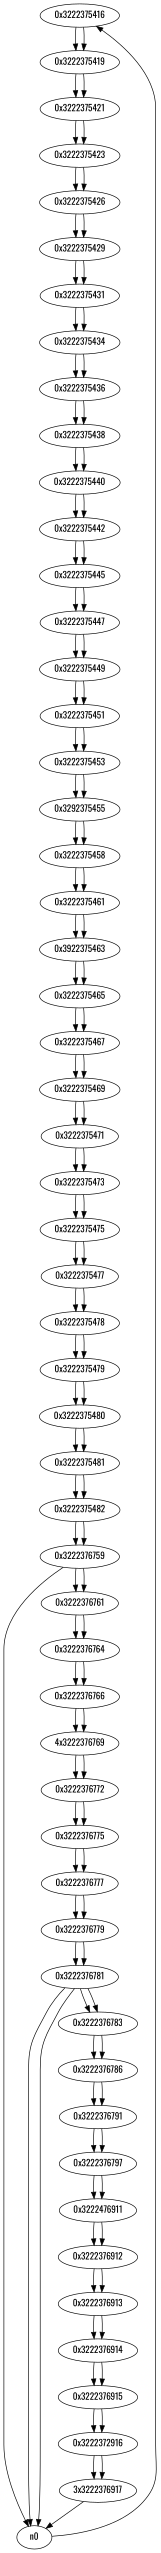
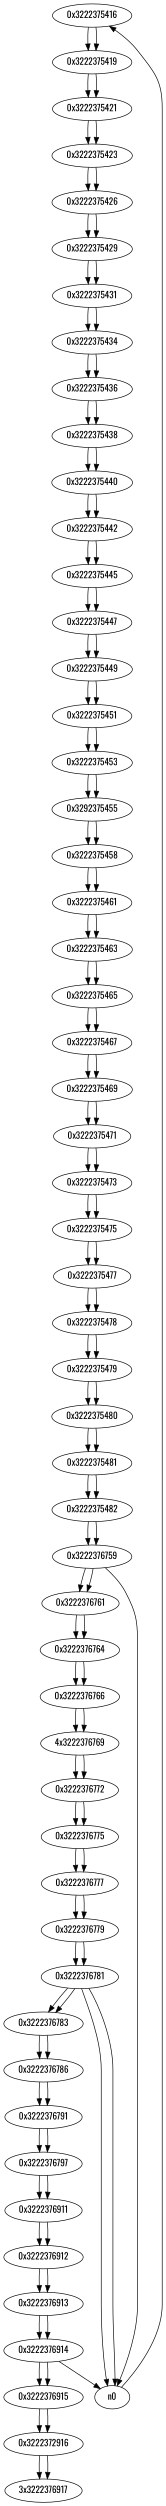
node "0x3922375463": label "0x3922375463" -> "0x3222375463"
node "0x3222476911": label "0x3222476911" -> "0x3222376911"
edge "3x3222376917" -> "n0": now "0x3222376914" -> "n0"
